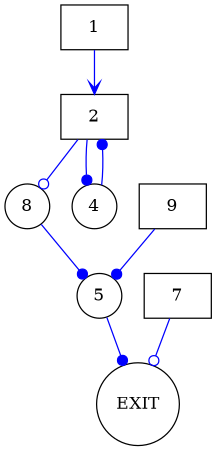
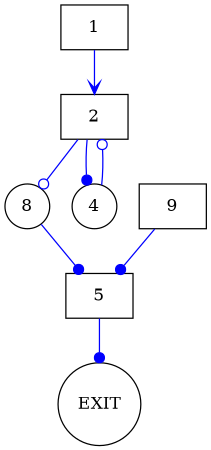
edge "4" -> "2": arrowhead dot -> odot
node "5": shape circle -> box
node "7": removed
